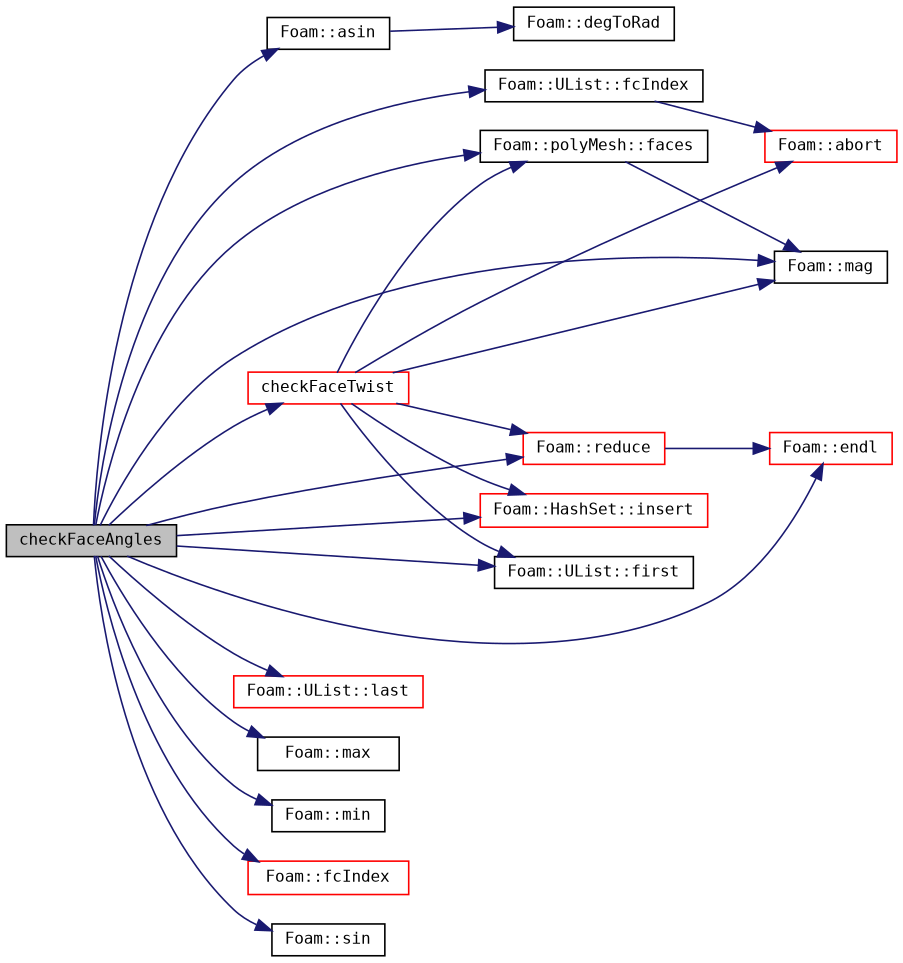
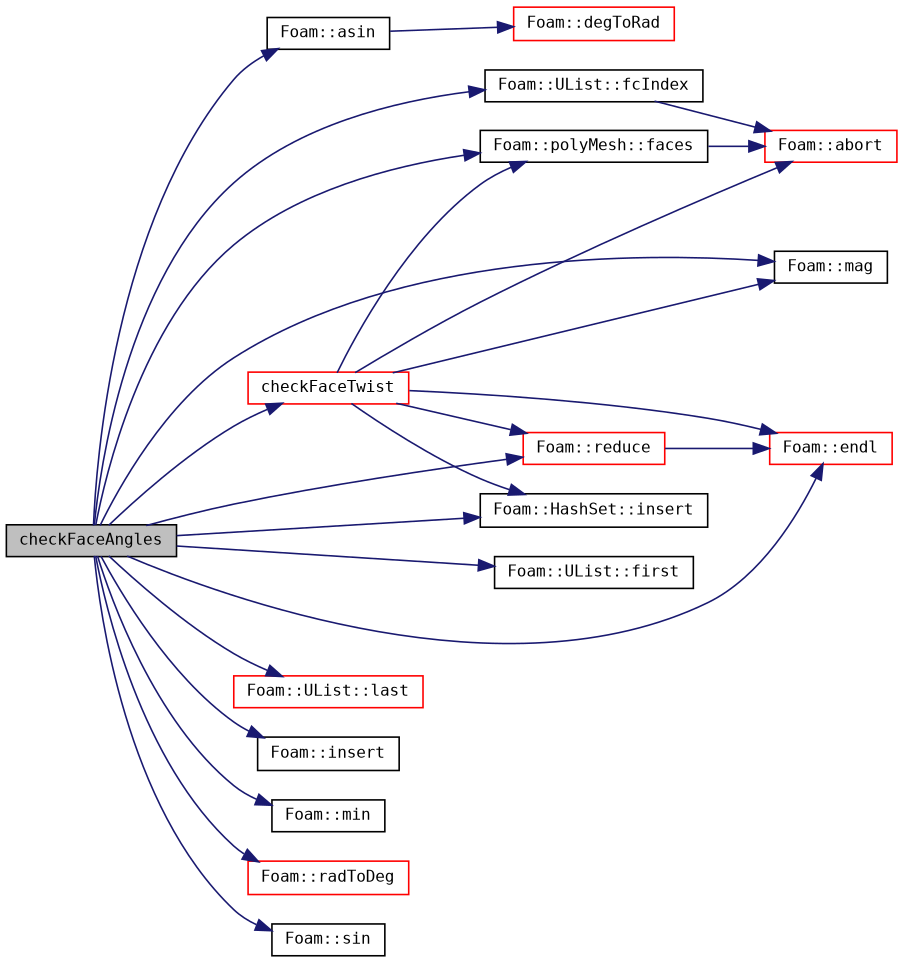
node "Foam::degToRad": color black -> red
edge "Foam::polyMesh::faces" -> "Foam::mag": now "Foam::polyMesh::faces" -> "Foam::abort"
edge "checkFaceTwist" -> "Foam::UList::first": now "checkFaceTwist" -> "Foam::endl"
node "Foam::HashSet::insert": color red -> black
node "Foam::max": label "Foam::max" -> "Foam::insert"
node "Foam::fcIndex": label "Foam::fcIndex" -> "Foam::radToDeg"
